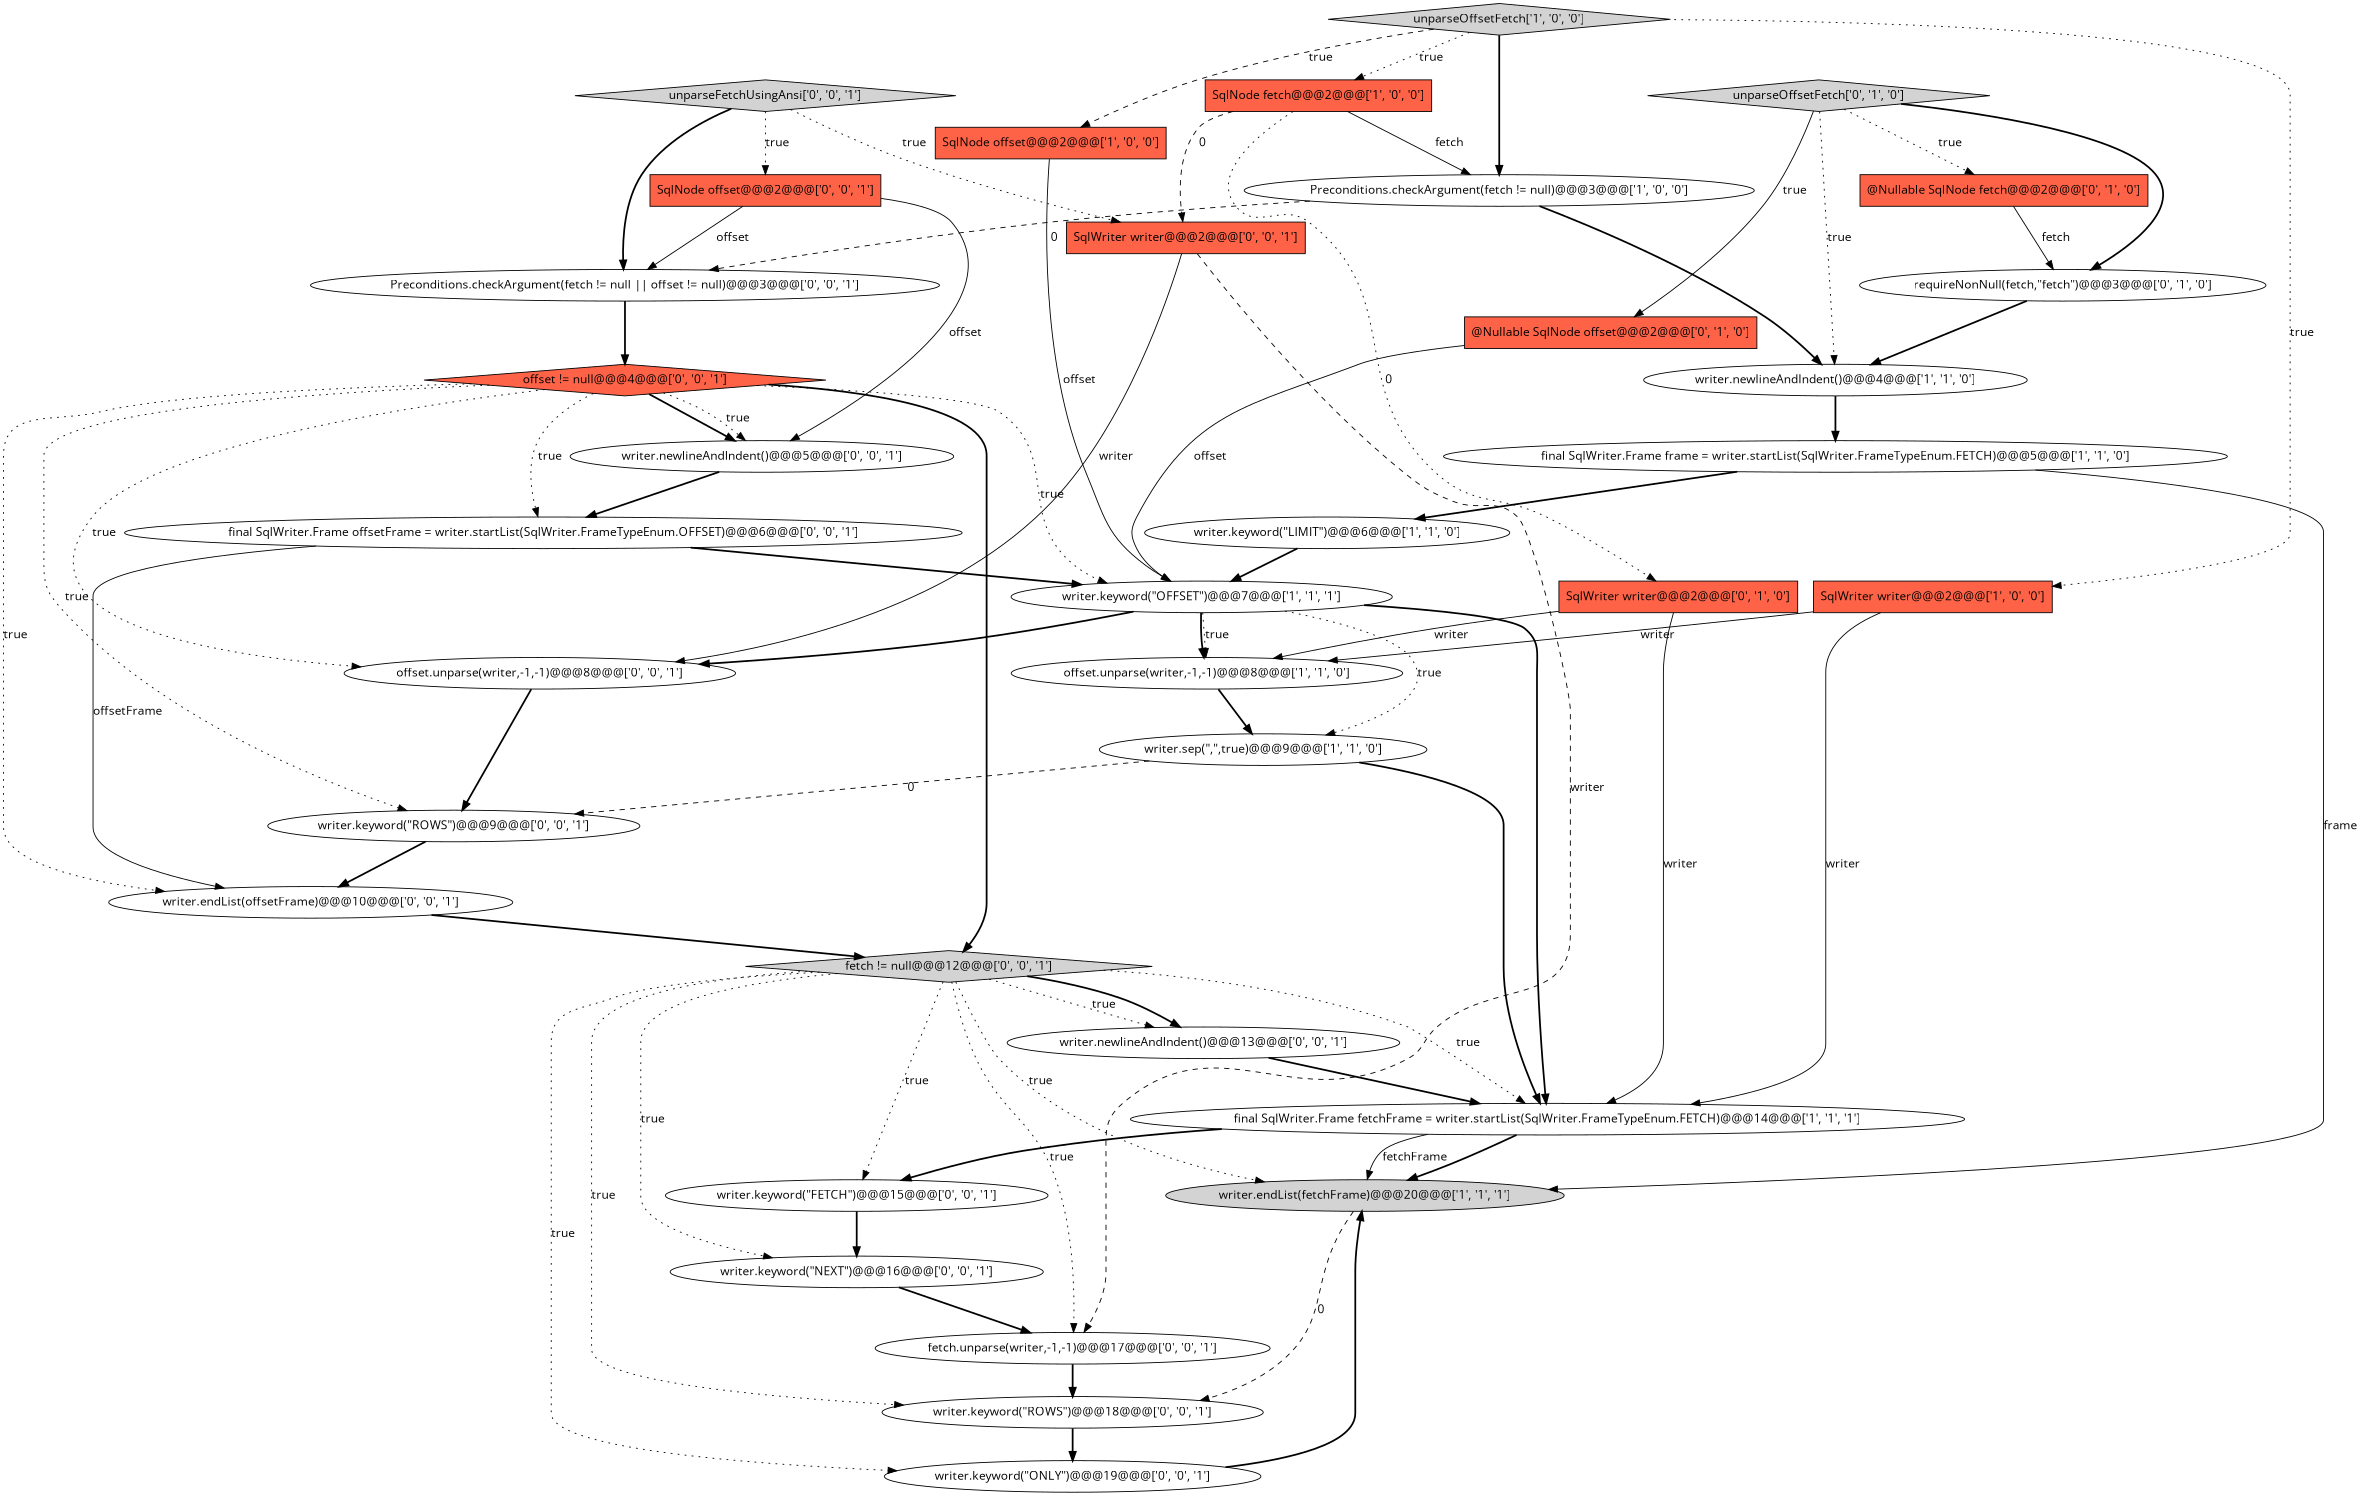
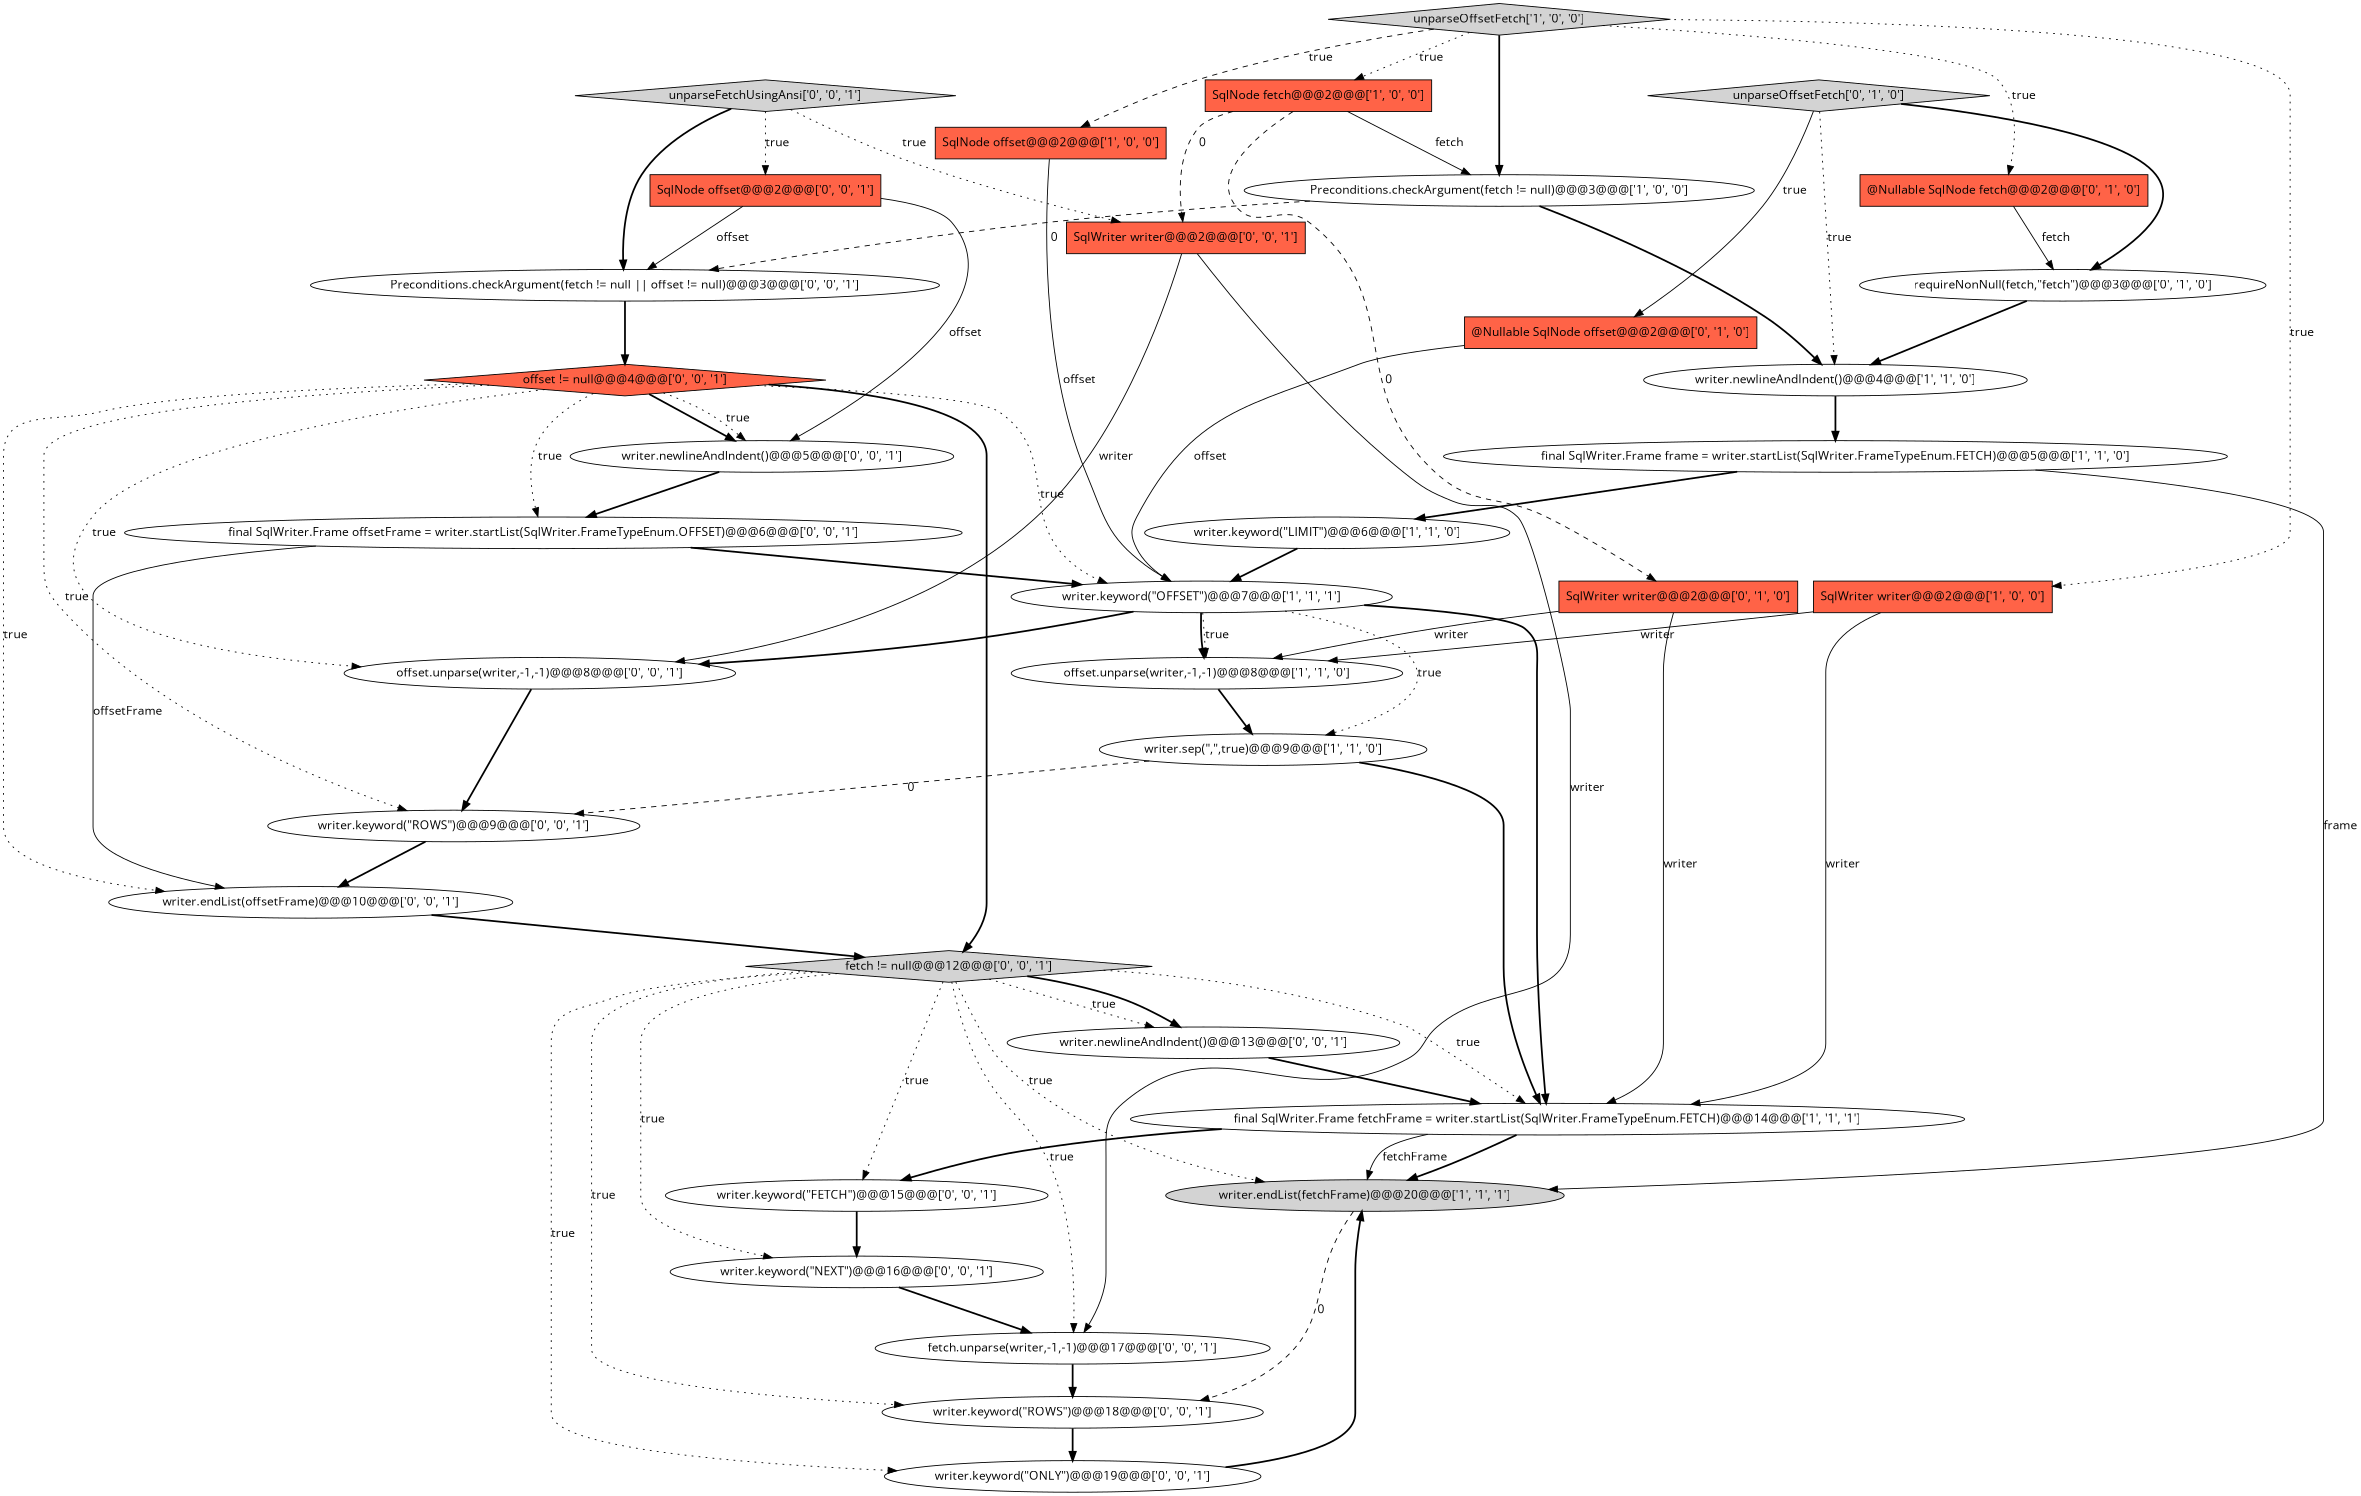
edge "unparseOffsetFetch['0', '1', '0']" -> "@Nullable SqlNode fetch@@@2@@@['0', '1', '0']": now "unparseOffsetFetch['1', '0', '0']" -> "@Nullable SqlNode fetch@@@2@@@['0', '1', '0']"
edge "SqlNode fetch@@@2@@@['1', '0', '0']" -> "SqlWriter writer@@@2@@@['0', '1', '0']": style dotted -> dashed
edge "SqlWriter writer@@@2@@@['0', '0', '1']" -> "fetch.unparse(writer,-1,-1)@@@17@@@['0', '0', '1']": style dashed -> solid
